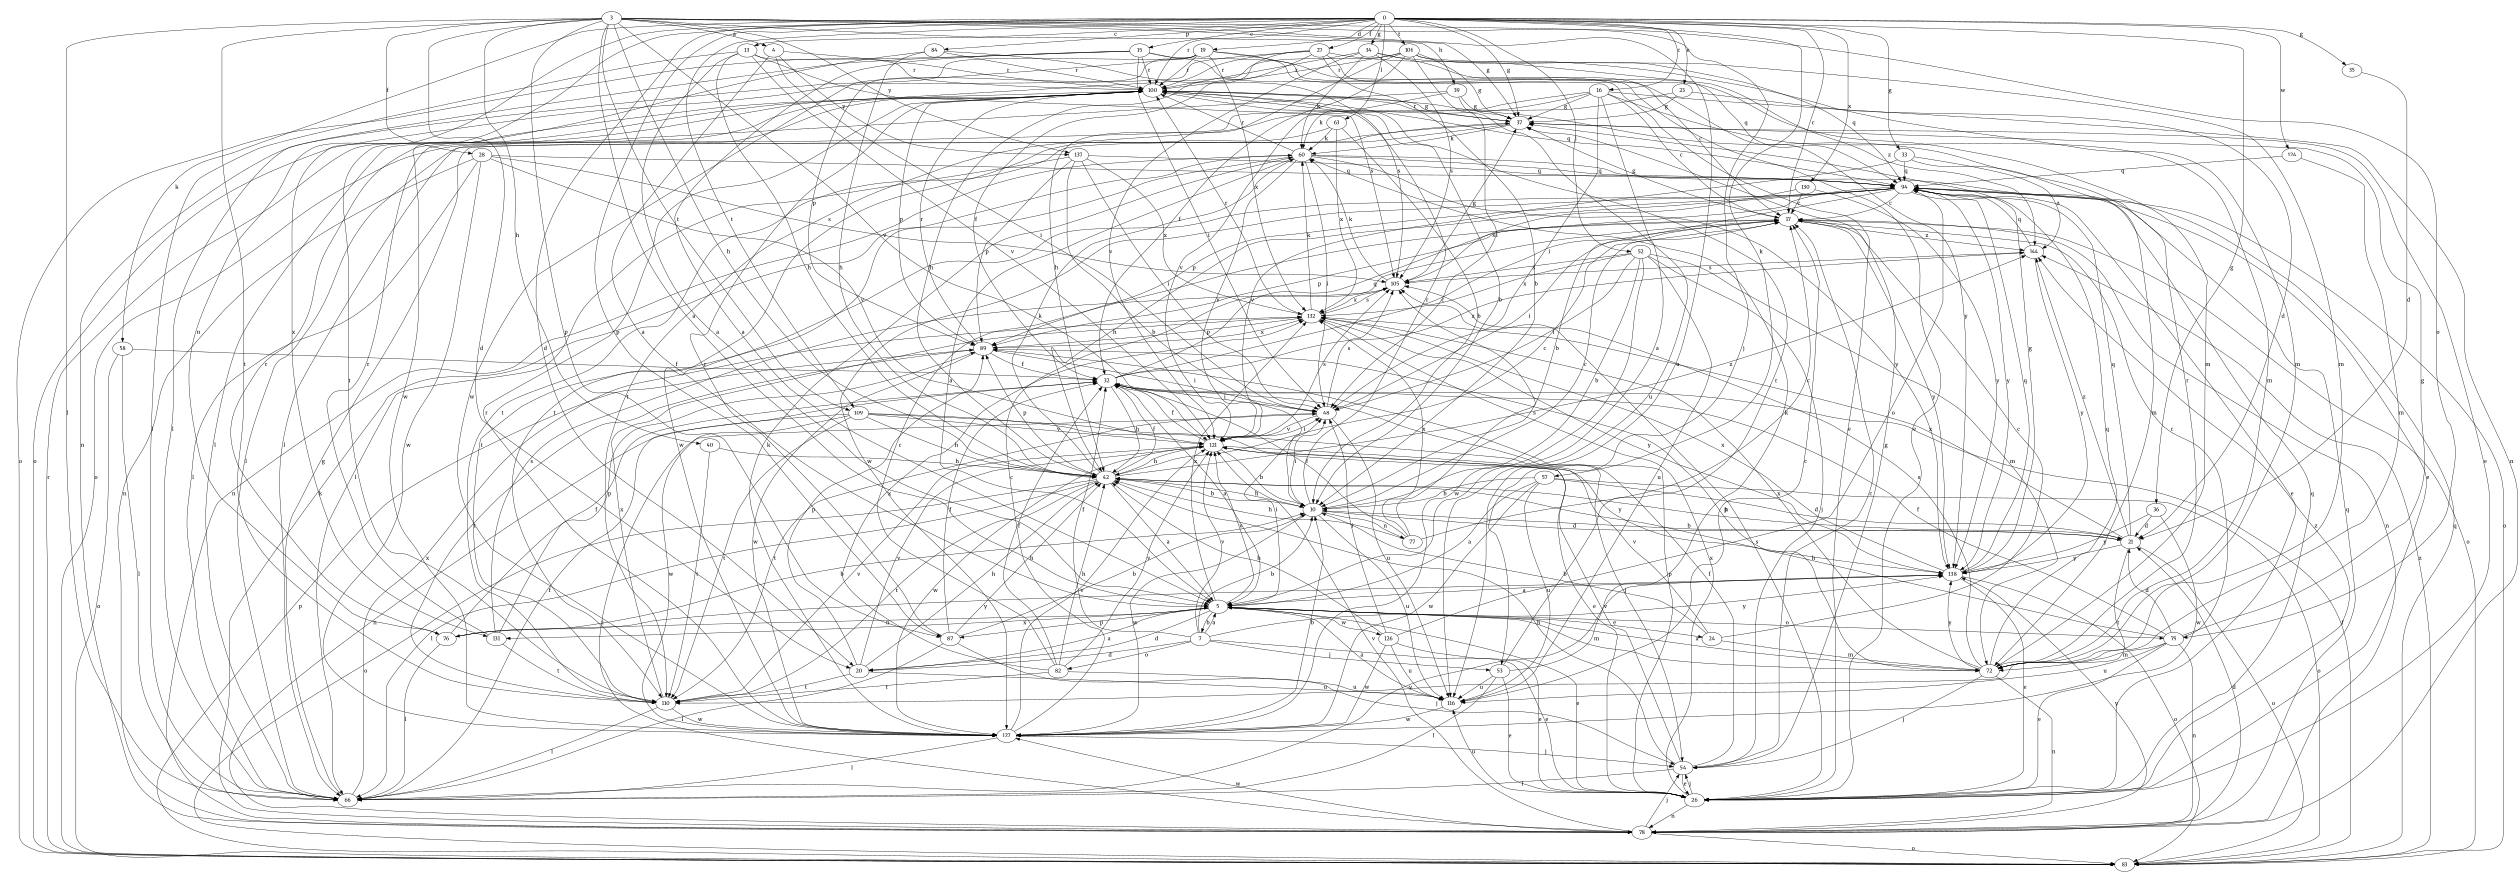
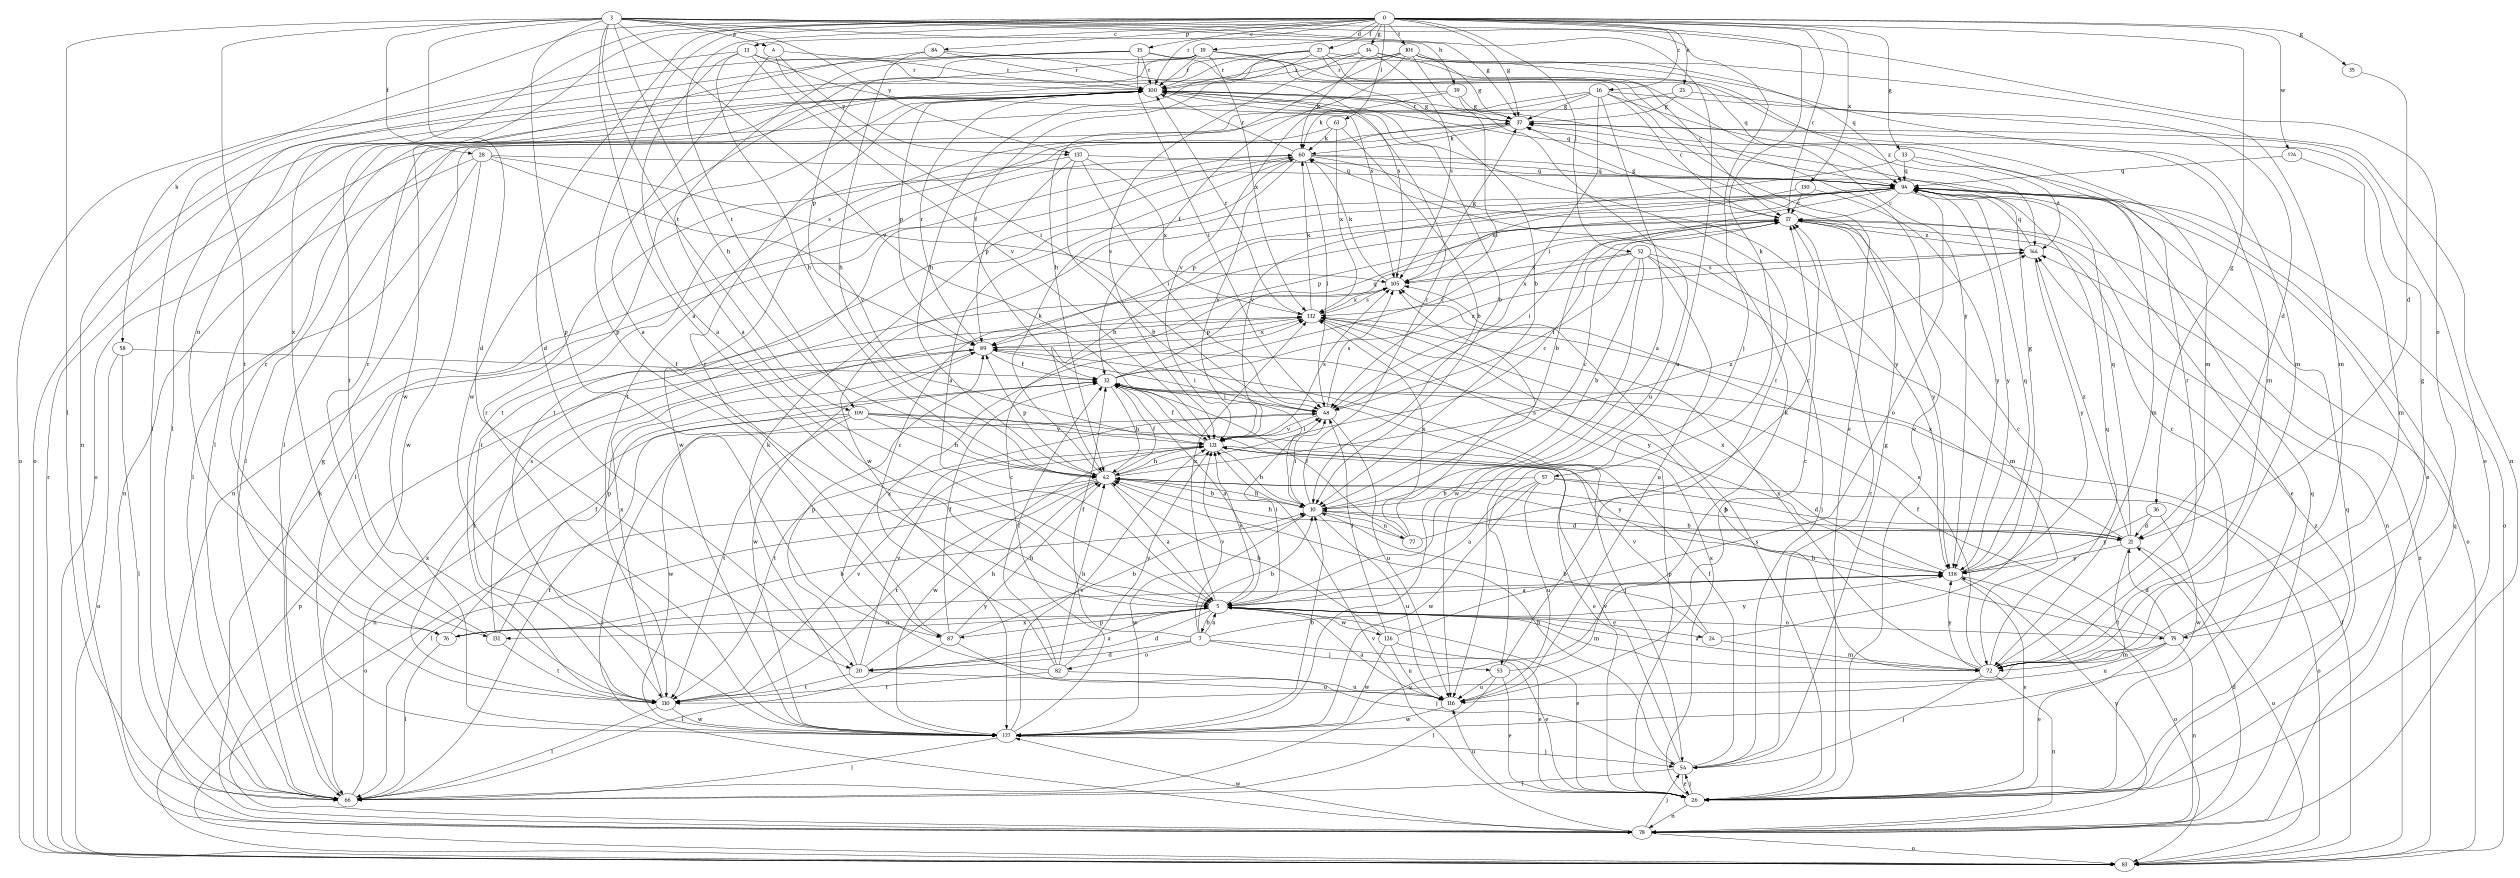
node "40": removed
